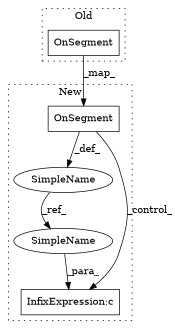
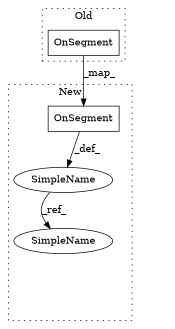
node "InfixExpression:c": removed
